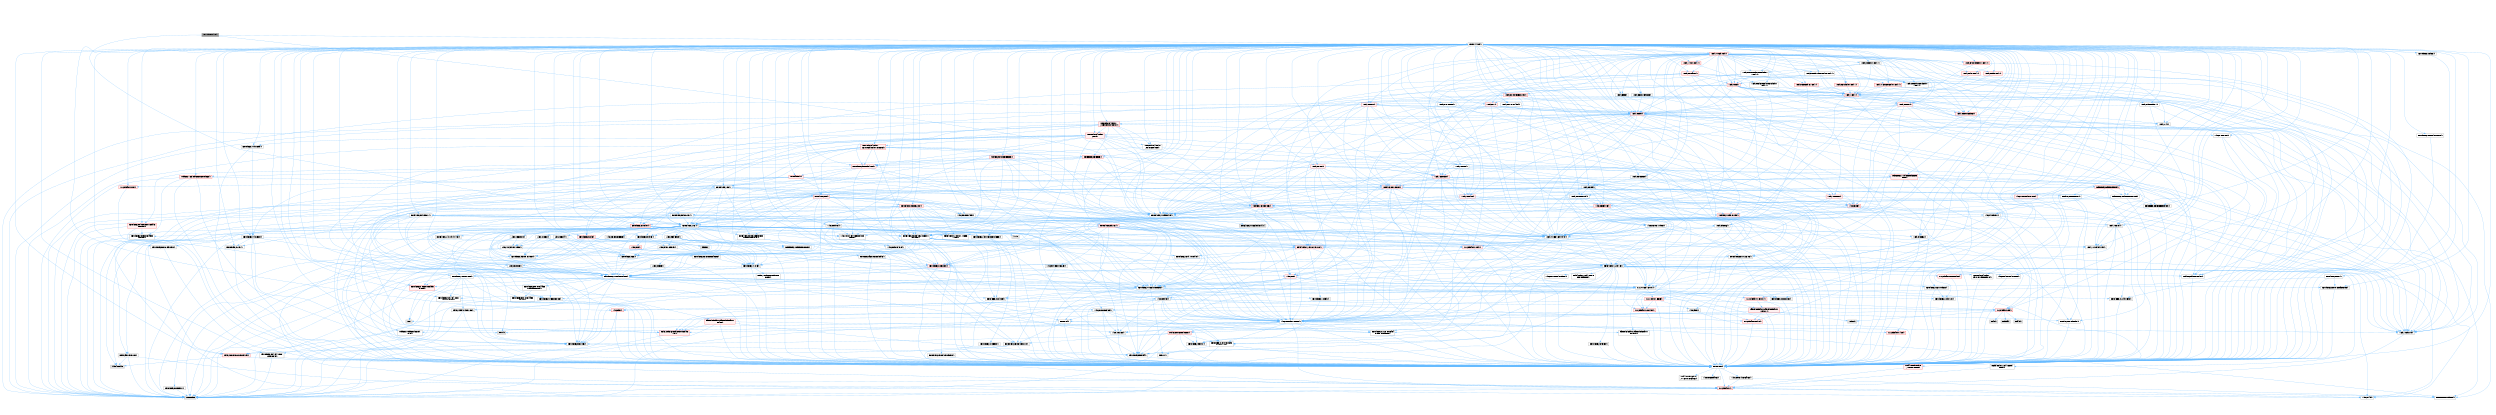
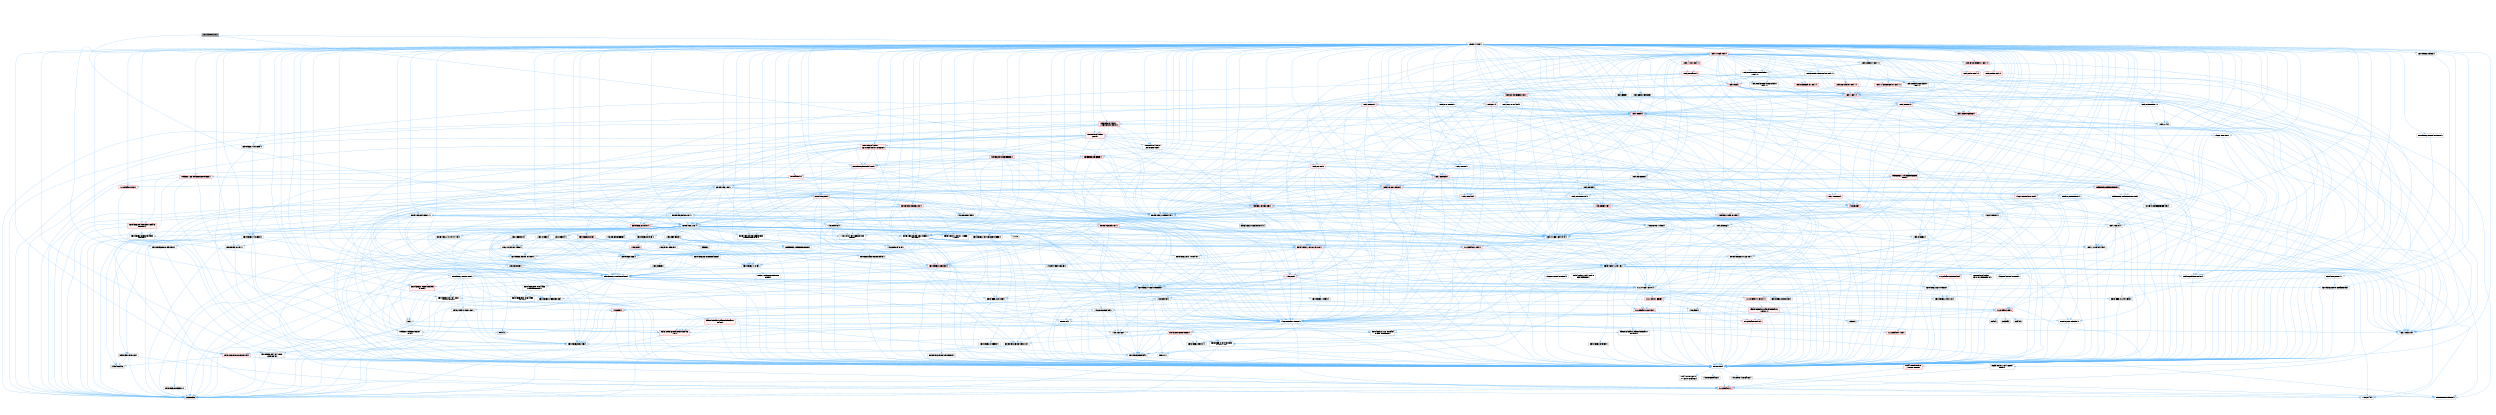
node "Delegates/DelegateSettings.h": label "Delegates/DelegateSettings.h" -> "Function/DelegateSettings.h"
edge "Templates/Function.h" -> "Templates/TypeCompatible Bytes.h": now "Templates/Function.h" -> "new"
